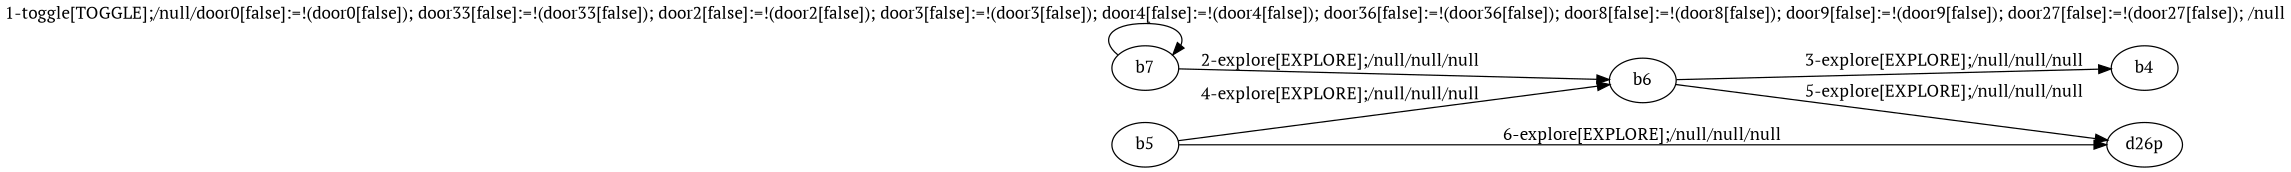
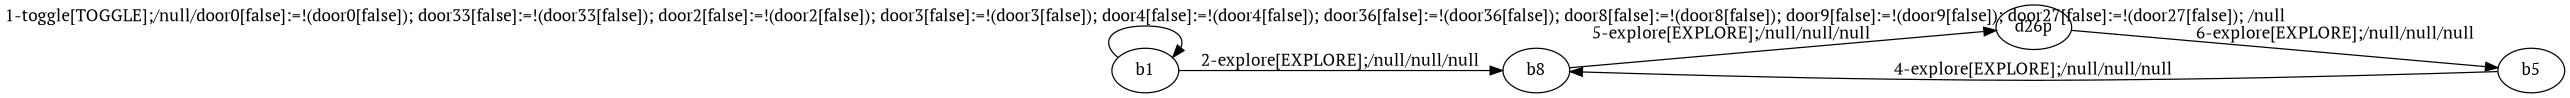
node "b7": label "b7" -> "b1"
node "b4": removed
node "b6": label "b6" -> "b8"
edge "b5" -> "d26p": reversed
